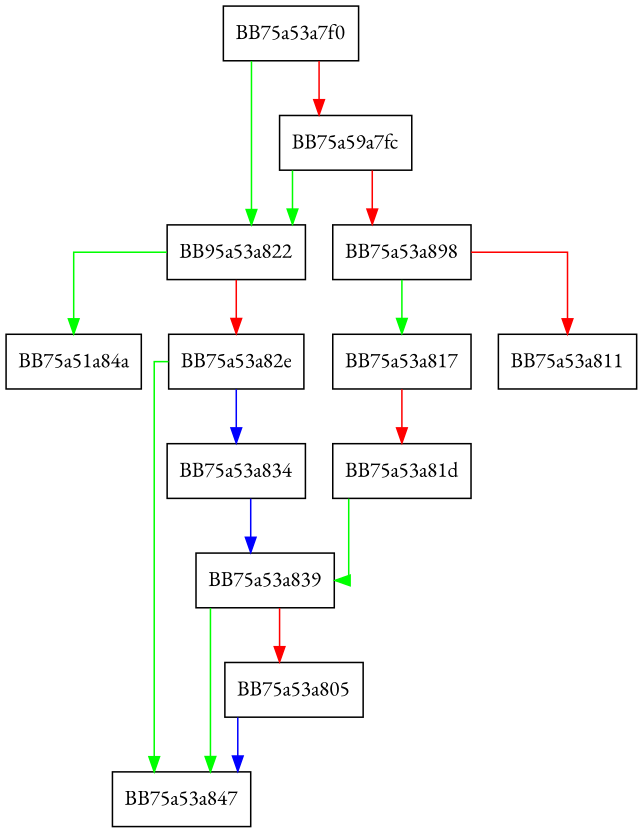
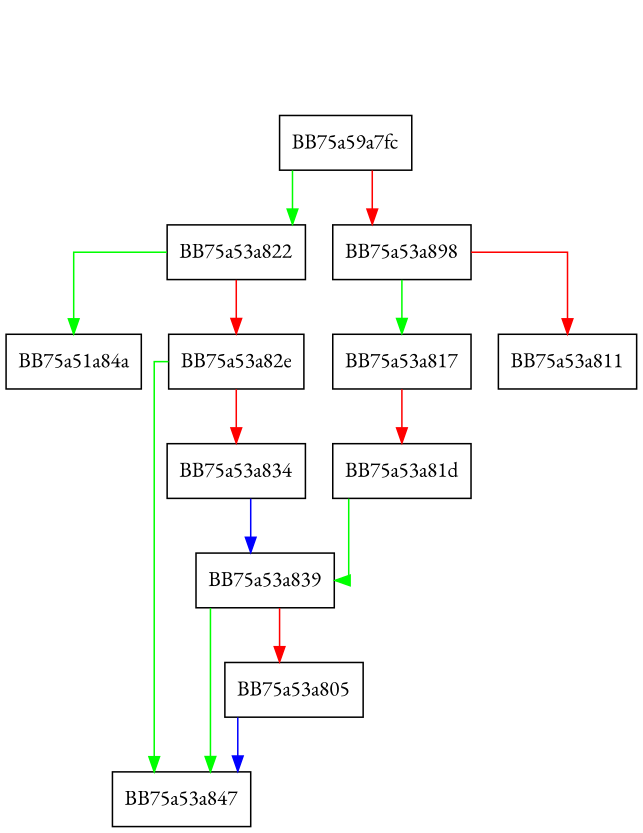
node "BB75a53a7f0": removed
node "BB95a53a822": label "BB95a53a822" -> "BB75a53a822"
edge "BB75a53a82e" -> "BB75a53a834": color blue -> red
